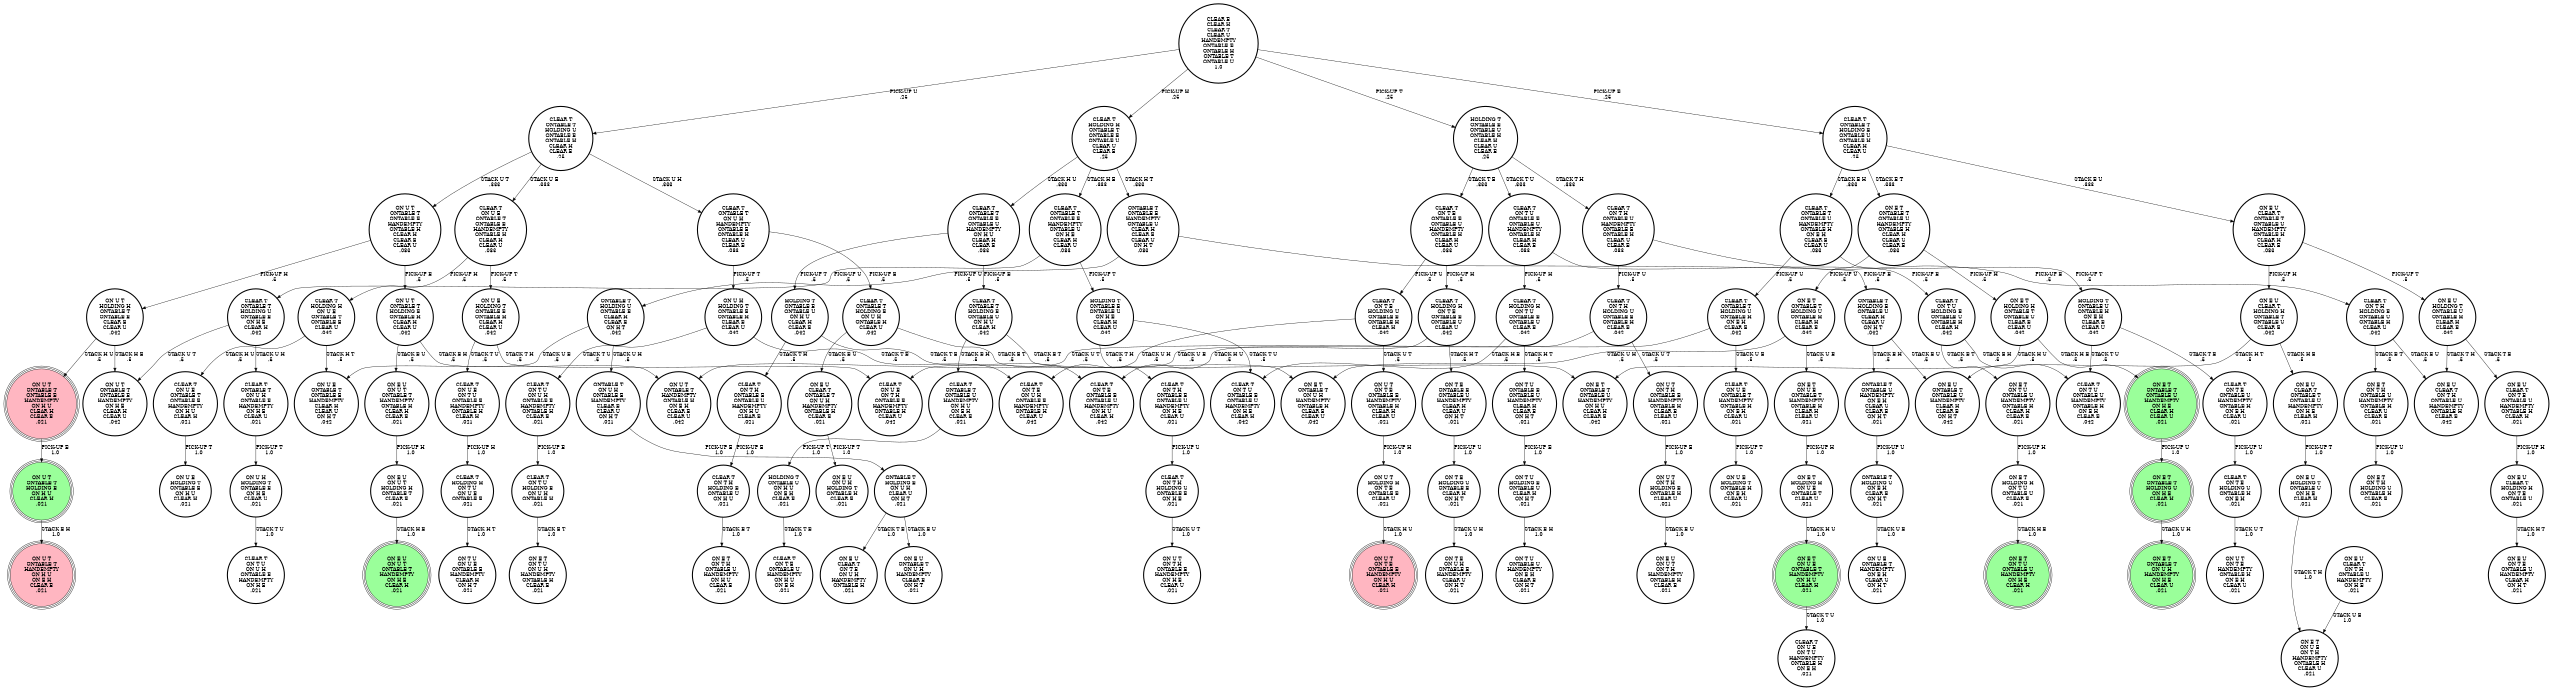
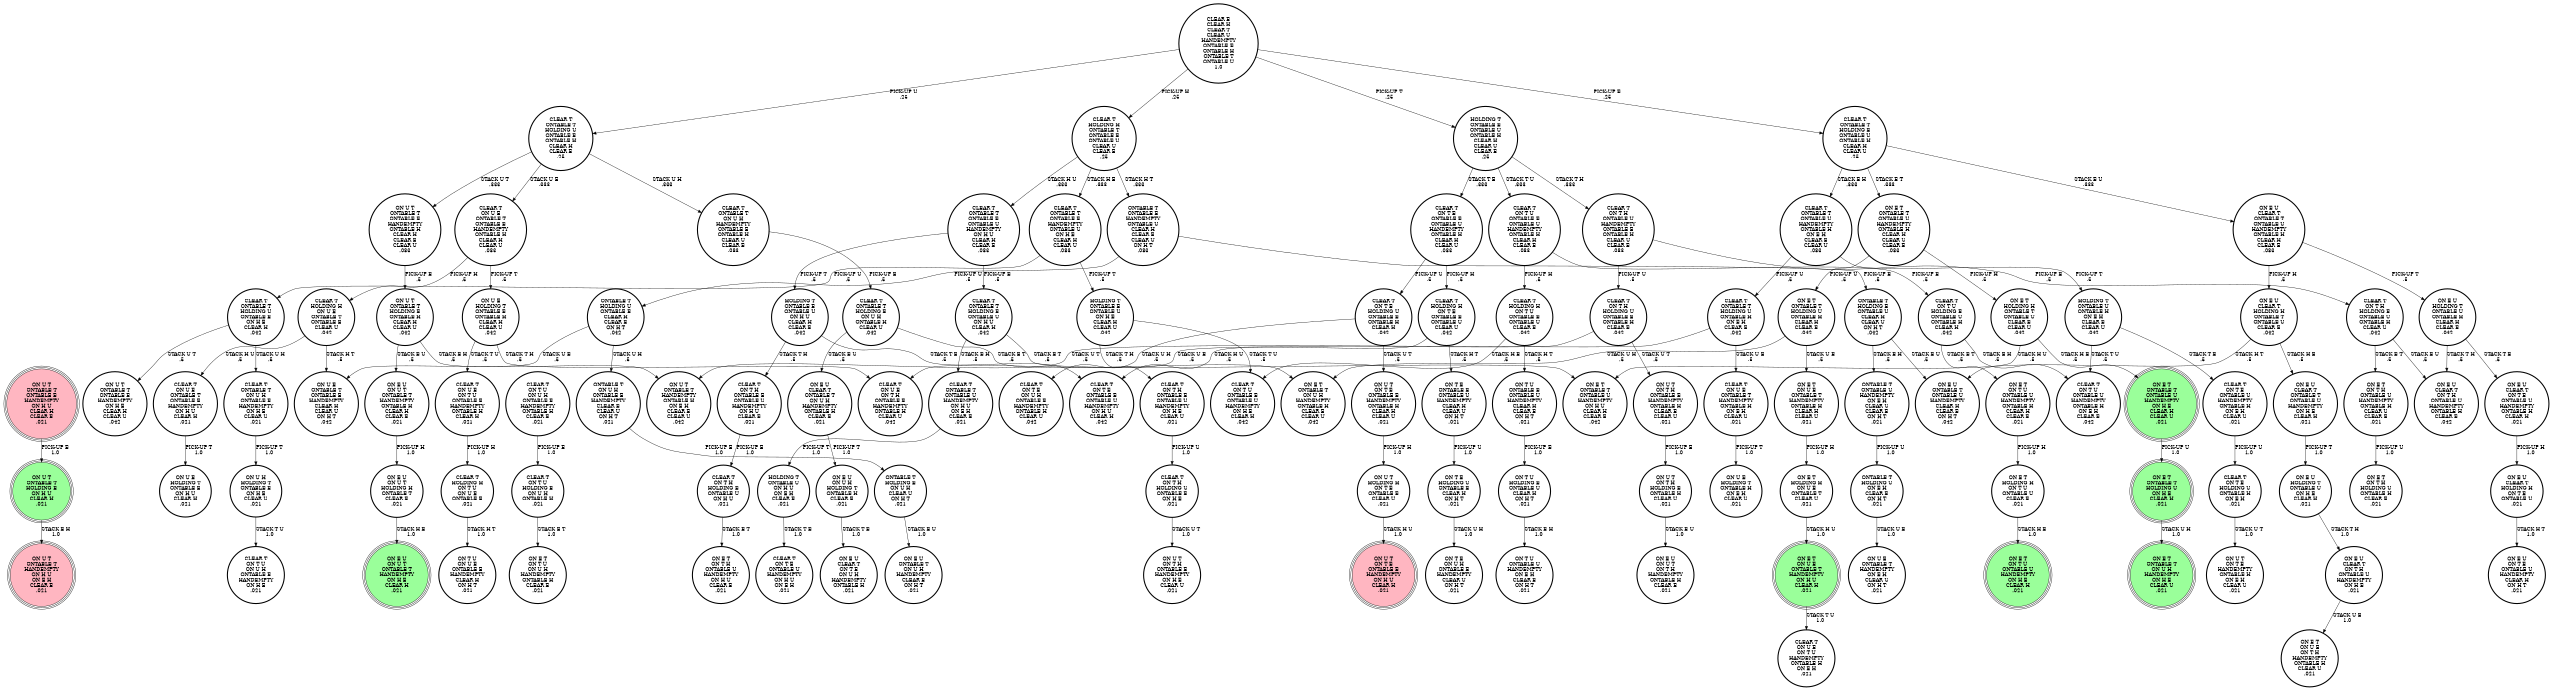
node "ON U T HOLDING H ONTABLE T ONTABLE E CLEAR E CLEAR U .042": removed
node "ON U H HOLDING T ONTABLE E ONTABLE H CLEAR E CLEAR U .042": removed
edge "ONTABLE T HOLDING E ON U H CLEAR U ON H T .021" -> "ON E U CLEAR T ON T E ON U H HANDEMPTY ONTABLE H .021": now "ON E U ON U H HOLDING T ONTABLE H CLEAR E .021" -> "ON E U CLEAR T ON T E ON U H HANDEMPTY ONTABLE H .021"
edge "ON E U HOLDING T ONTABLE U ON H E CLEAR H .021" -> "ON E T ON U E ON T H HANDEMPTY ONTABLE H CLEAR U .021": now "ON E U HOLDING T ONTABLE U ON H E CLEAR H .021" -> "ON E U CLEAR T ON T H ONTABLE U HANDEMPTY ON H E .021"
